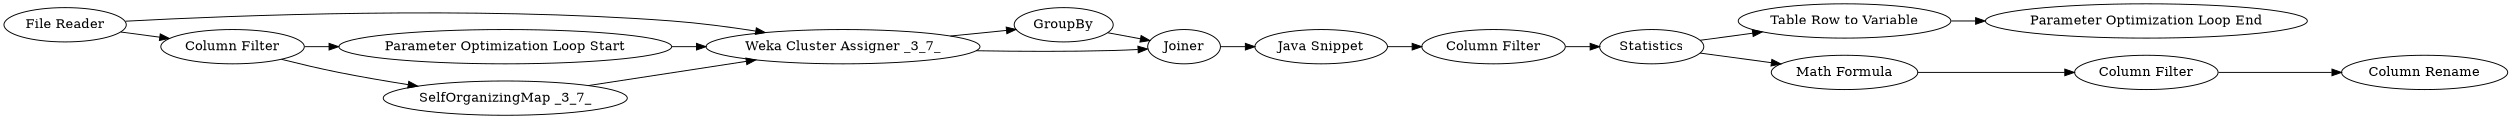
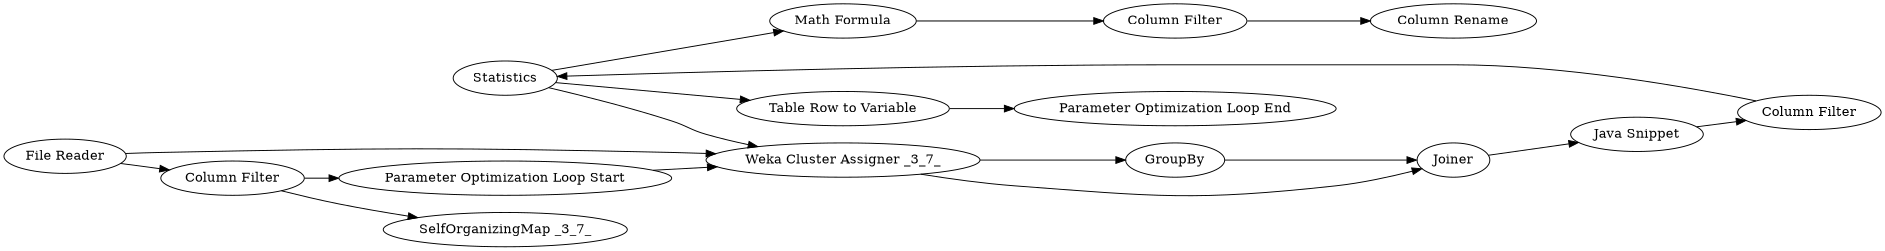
edge "SelfOrganizingMap _3_7_" -> "Weka Cluster Assigner _3_7_": now "Statistics" -> "Weka Cluster Assigner _3_7_"
